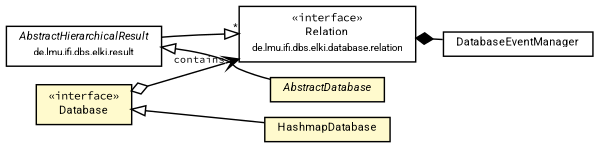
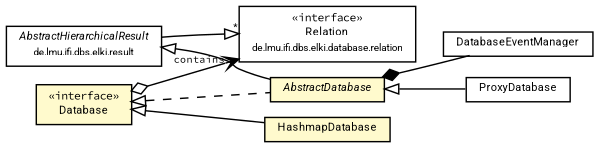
edge "DatabaseEventManager" -> "Relation": now "DatabaseEventManager" -> "AbstractDatabase"
node "ProxyDatabase": added
edge "AbstractDatabase" -> "Database": added
